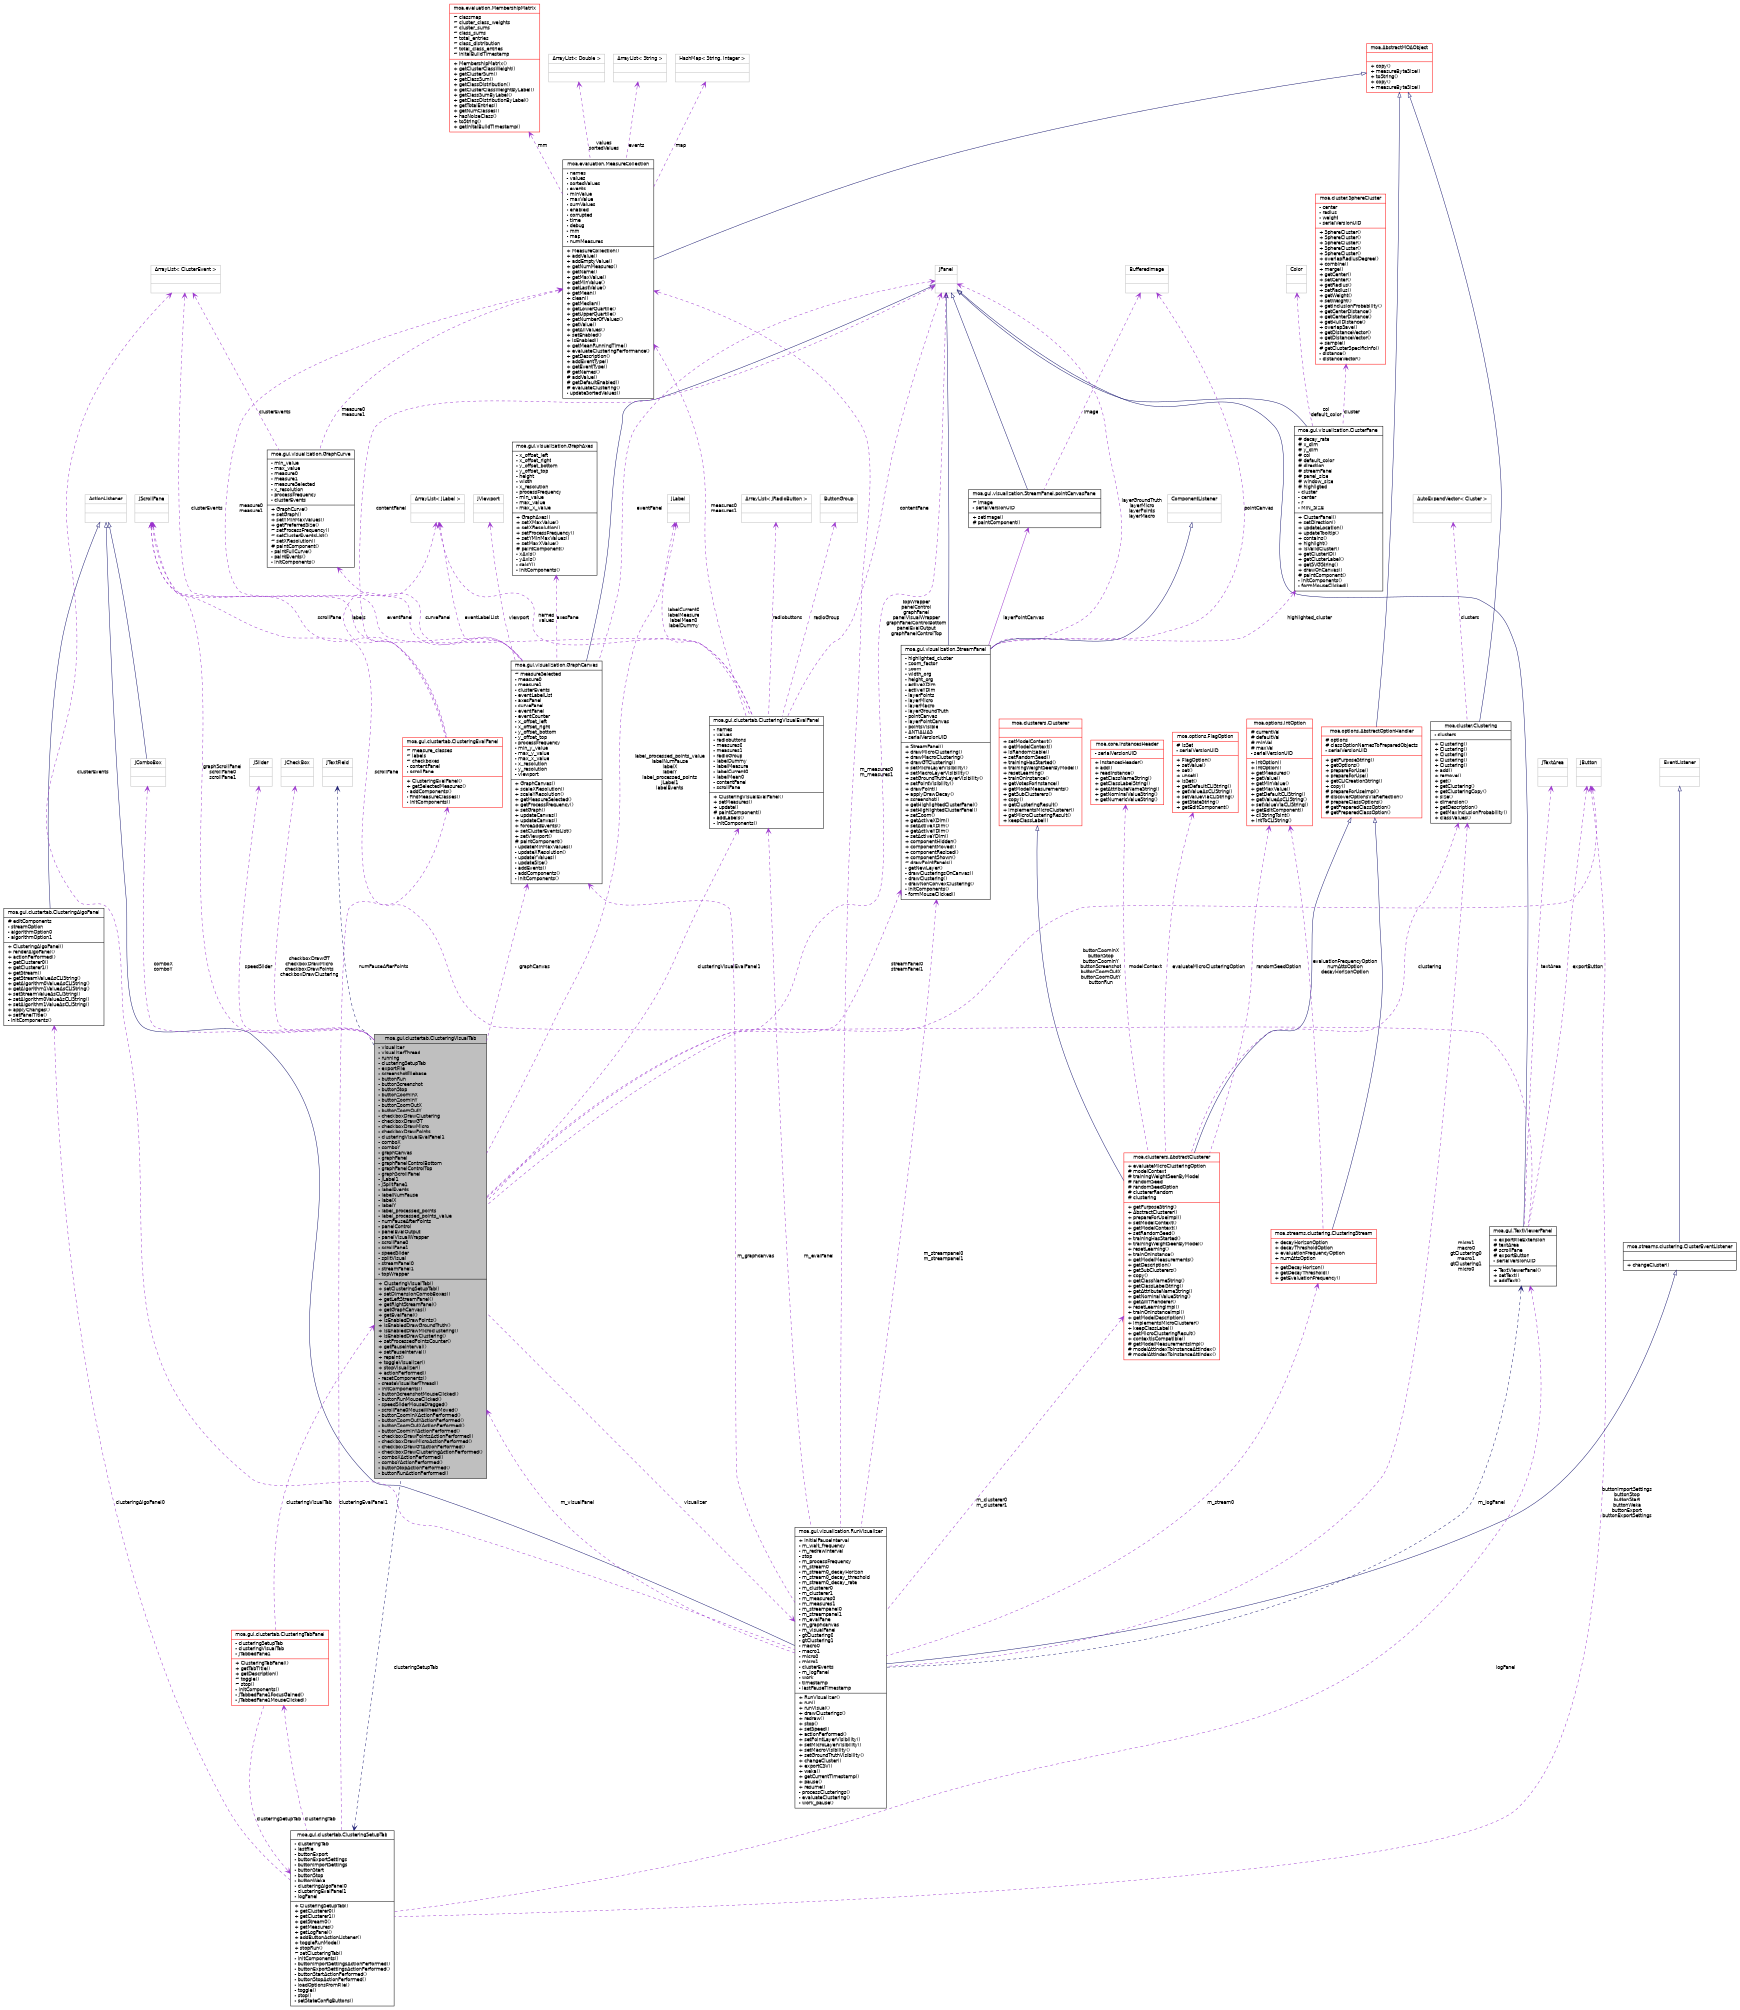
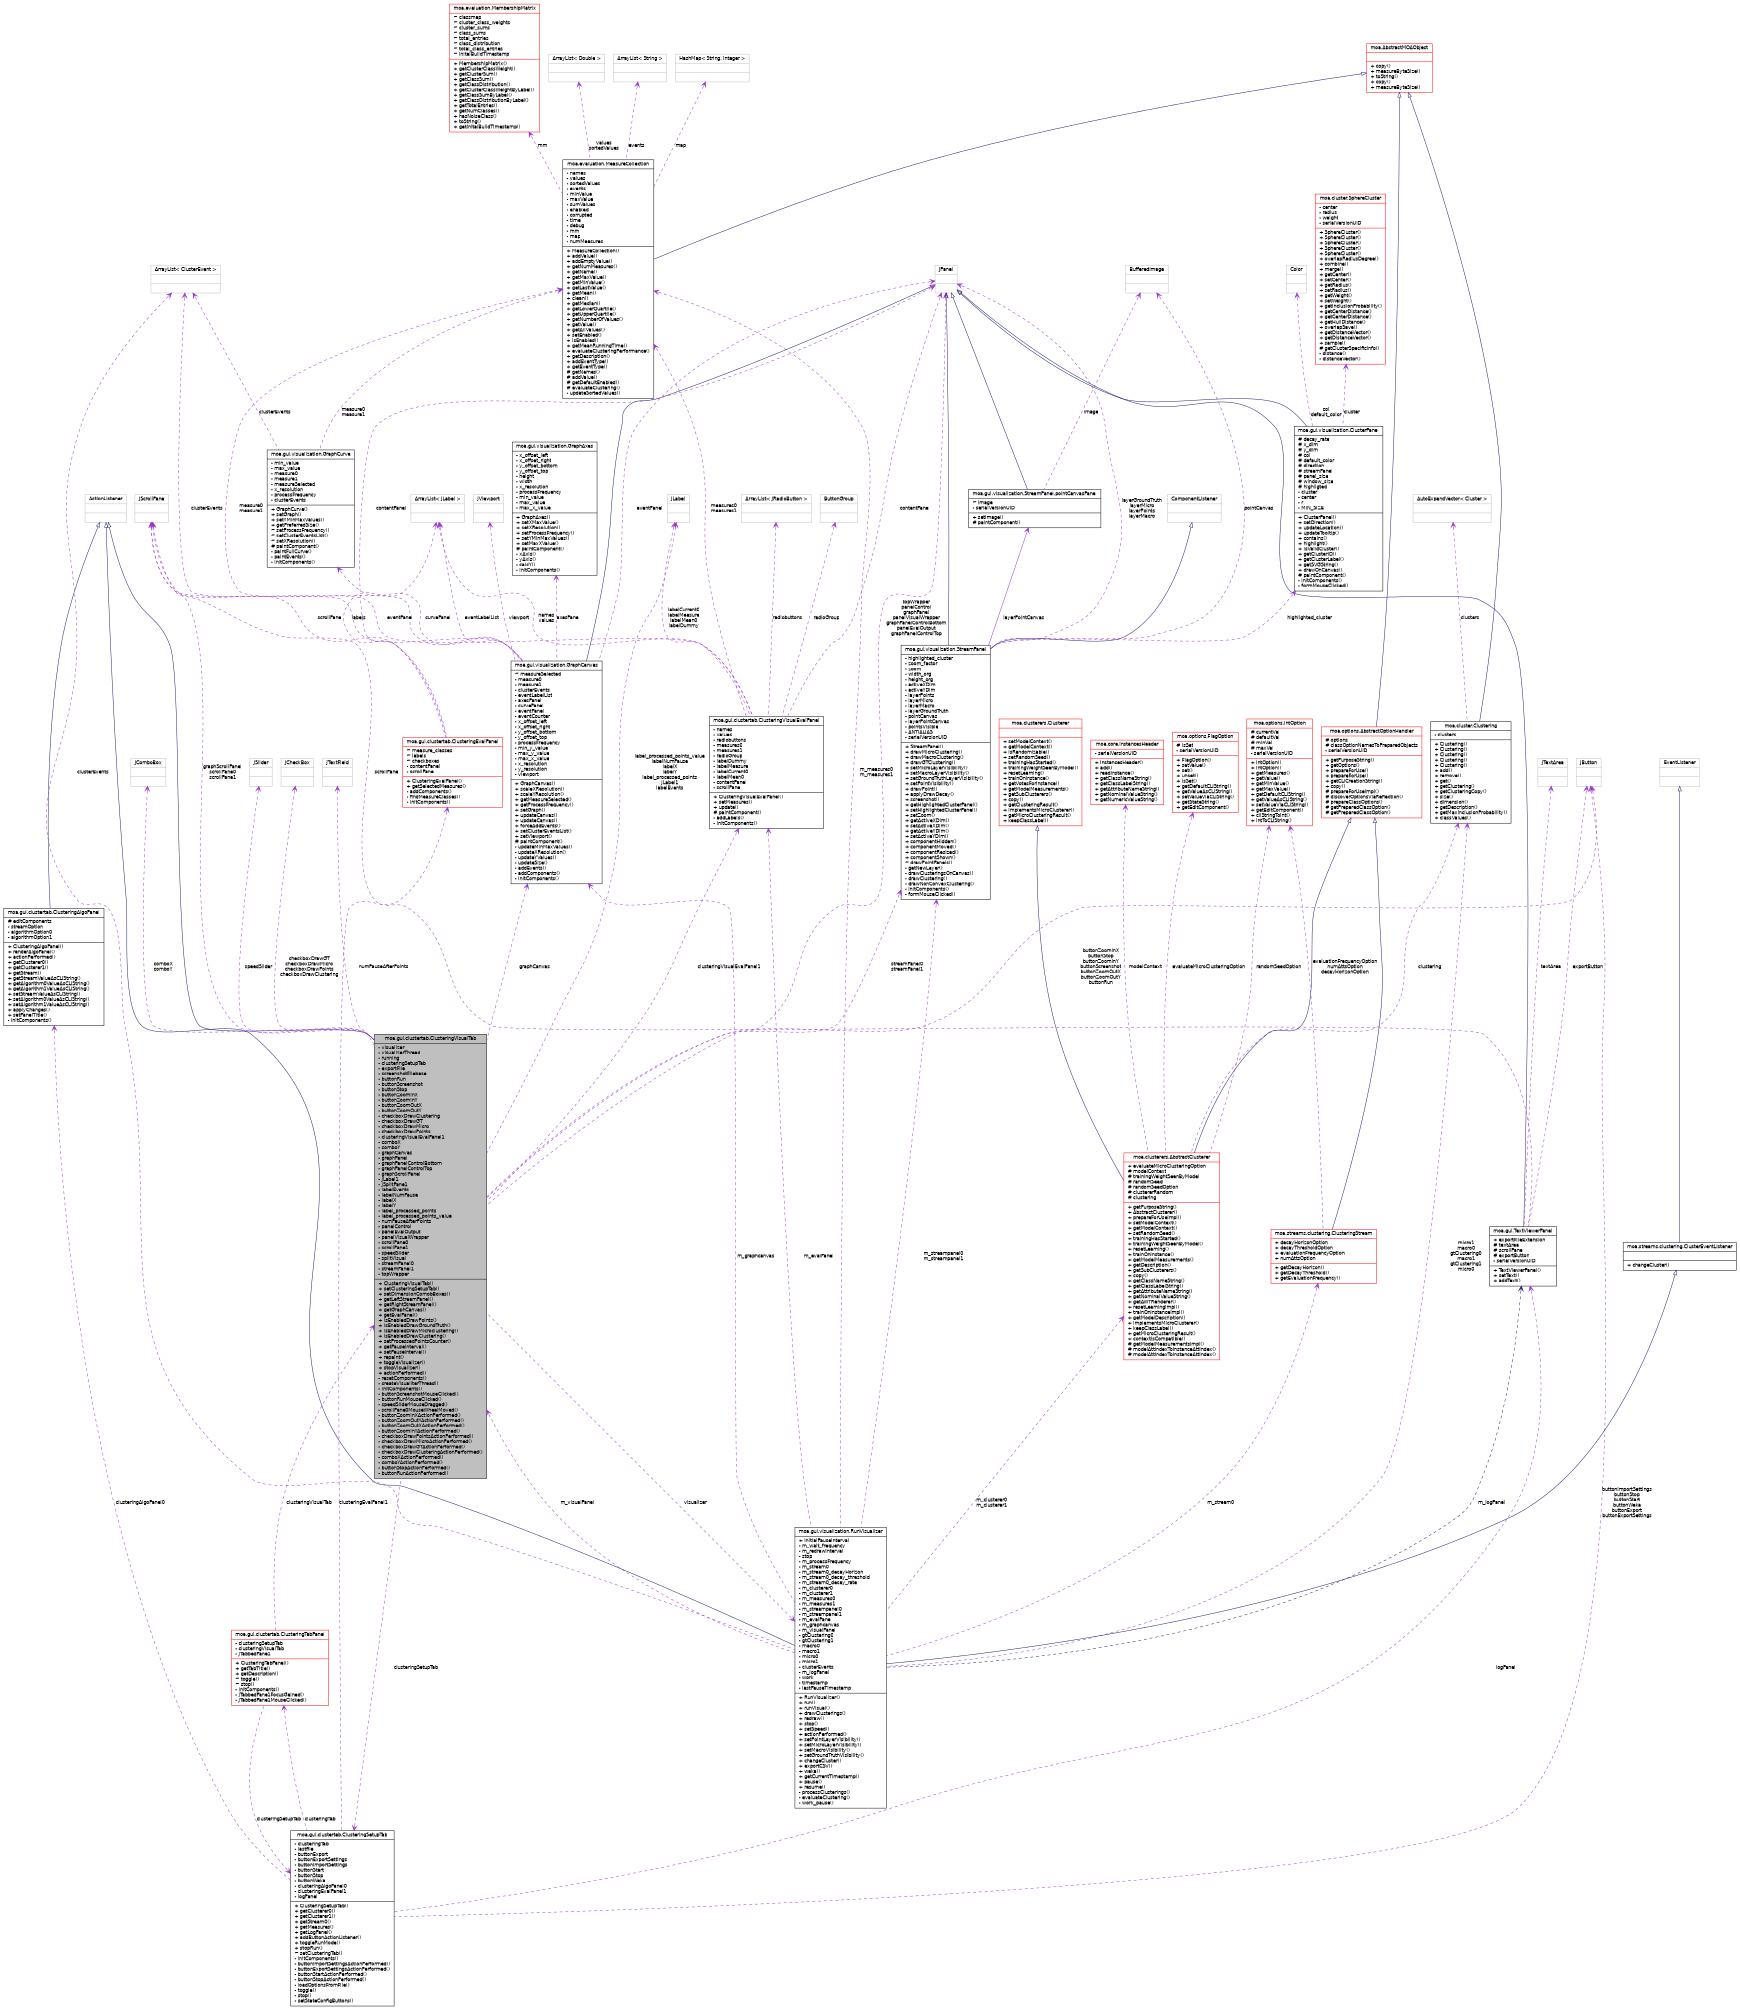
edge "JComboBox" -> "ActionListener": now "moa.gui.clustertab.ClusteringVisualTab" -> "ActionListener"
edge "moa.gui.clustertab.ClusteringVisualTab" -> "JTextField": color midnightblue -> darkorchid3
edge "moa.gui.clustertab.ClusteringVisualTab" -> "moa.gui.clustertab.ClusteringSetupTab": color midnightblue -> darkorchid3
